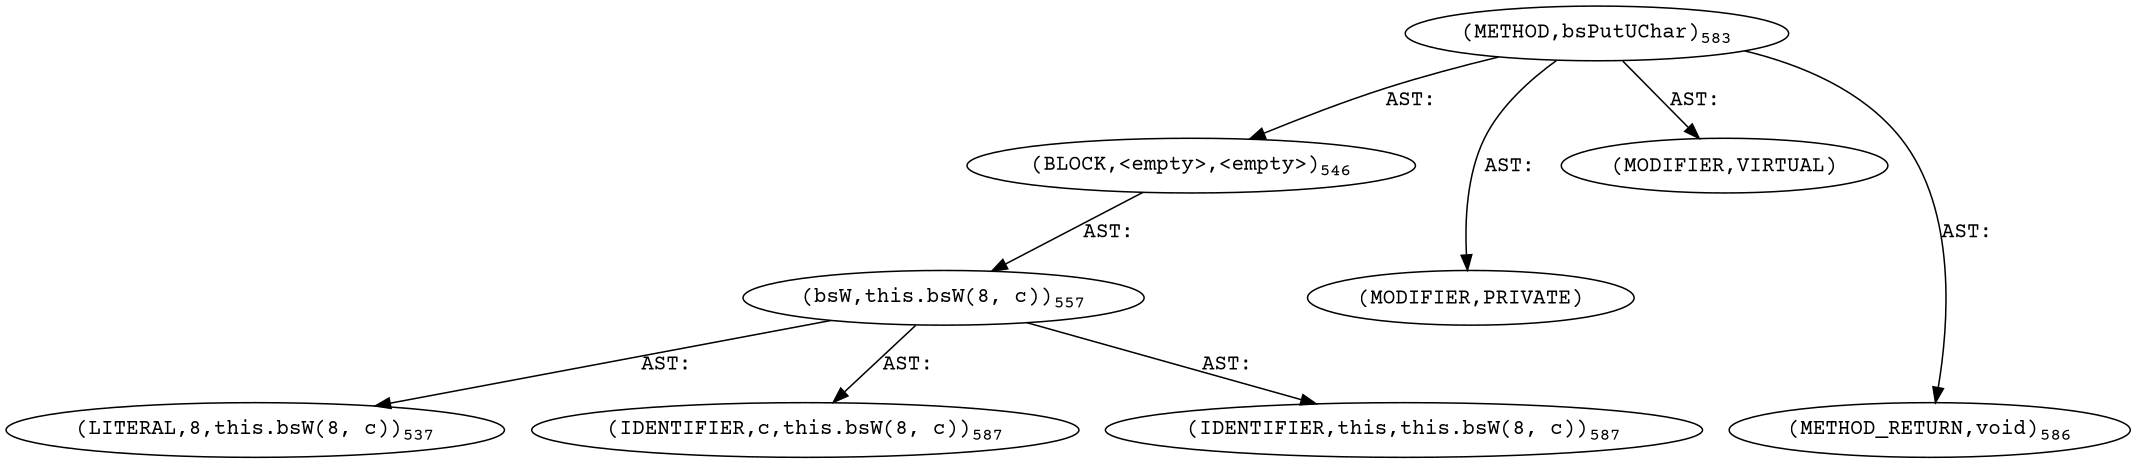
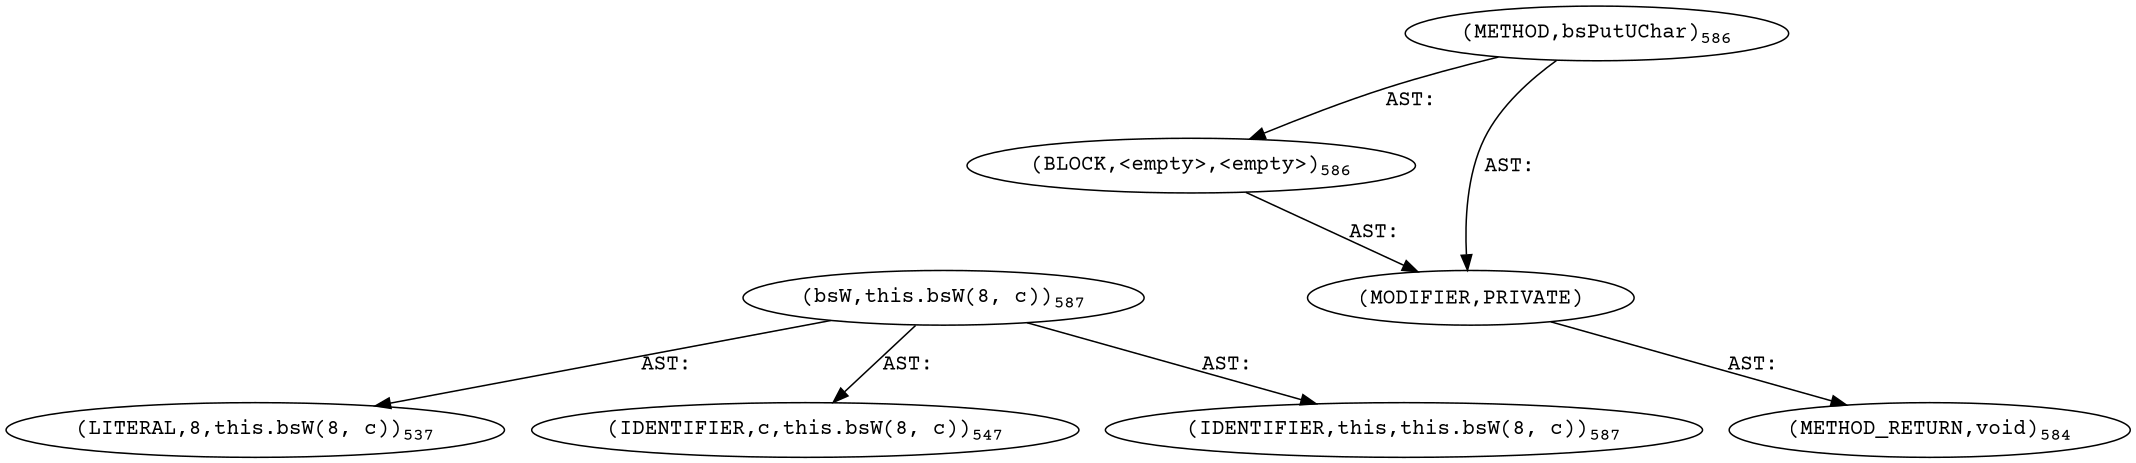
node "(METHOD,bsPutUChar)": text "583" -> "586"
node "(BLOCK,<empty>,<empty>)": text "546" -> "586"
node "(MODIFIER,VIRTUAL)": removed
edge "(METHOD,bsPutUChar)" -> "(METHOD_RETURN,void)": now "(MODIFIER,PRIVATE)" -> "(METHOD_RETURN,void)"
edge "(BLOCK,<empty>,<empty>)" -> "(bsW,this.bsW(8, c))": now "(BLOCK,<empty>,<empty>)" -> "(MODIFIER,PRIVATE)"
node "(bsW,this.bsW(8, c))": text "557" -> "587"
node "(IDENTIFIER,c,this.bsW(8, c))": text "587" -> "547"
node "(METHOD_RETURN,void)": text "586" -> "584"
